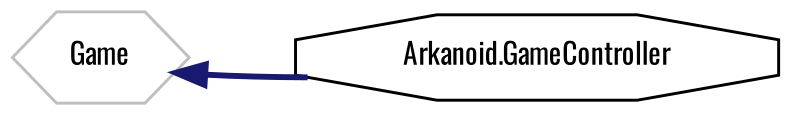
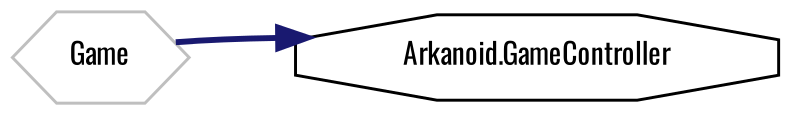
edge "Arkanoid.GameController" -> "Game": reversed
